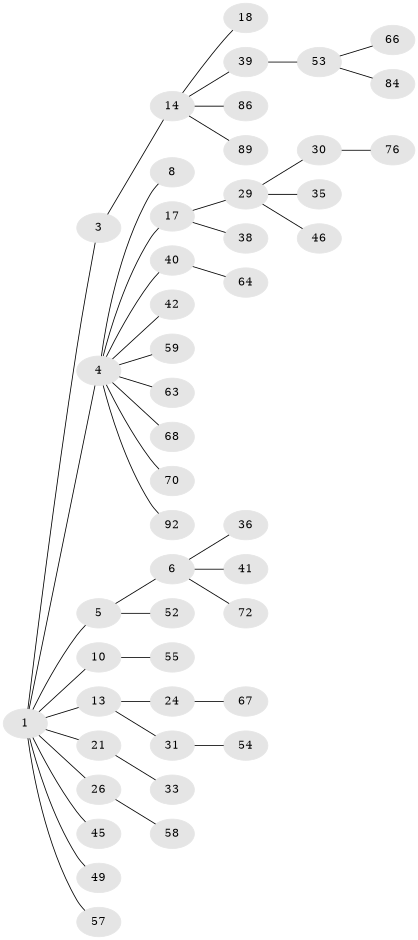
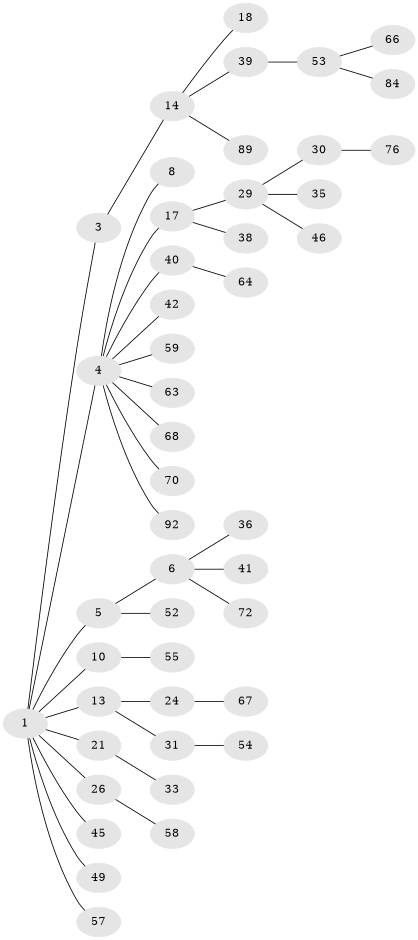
node "86": removed
